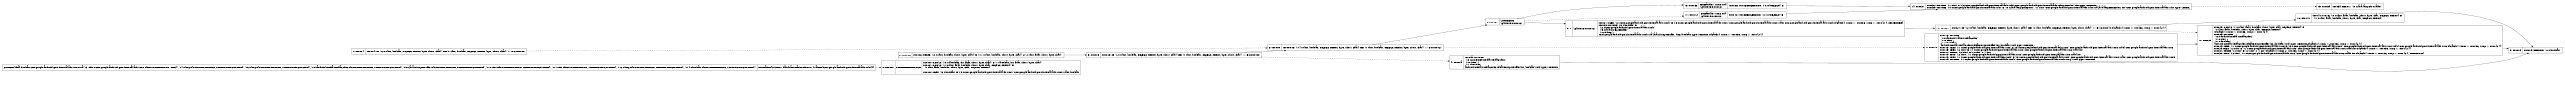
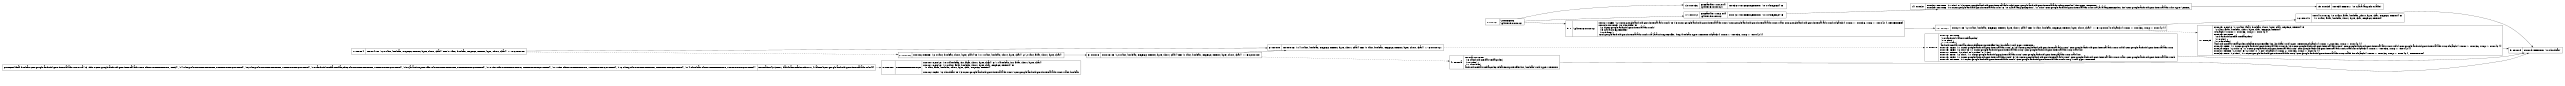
node "13: 0x0036": text "ExcHandler: zzmm null" -> "ExcHandler: zznc null"
edge "13: 0x0036" -> "14: 0x0037": removed
edge "14: 0x0037" -> "15: 0x003f": style dashed -> solid
edge "8: 0x0021" -> "17: 0x0042": style dashed -> solid
edge "6: 0x000e" -> "8: 0x0021": removed
edge "7: 0x0010" -> "11: 0x0029": now "7: 0x0010" -> "5: 0x000d"
edge "1: 0x0004" -> "6: 0x000e": style dashed -> solid
edge "1: 0x0004" -> "2: 0x0006": added
node "4: 0x000a": text "(r8 I:protected.media.MediaCodec)" -> "(r8 I:android.media.MediaCodec)"
